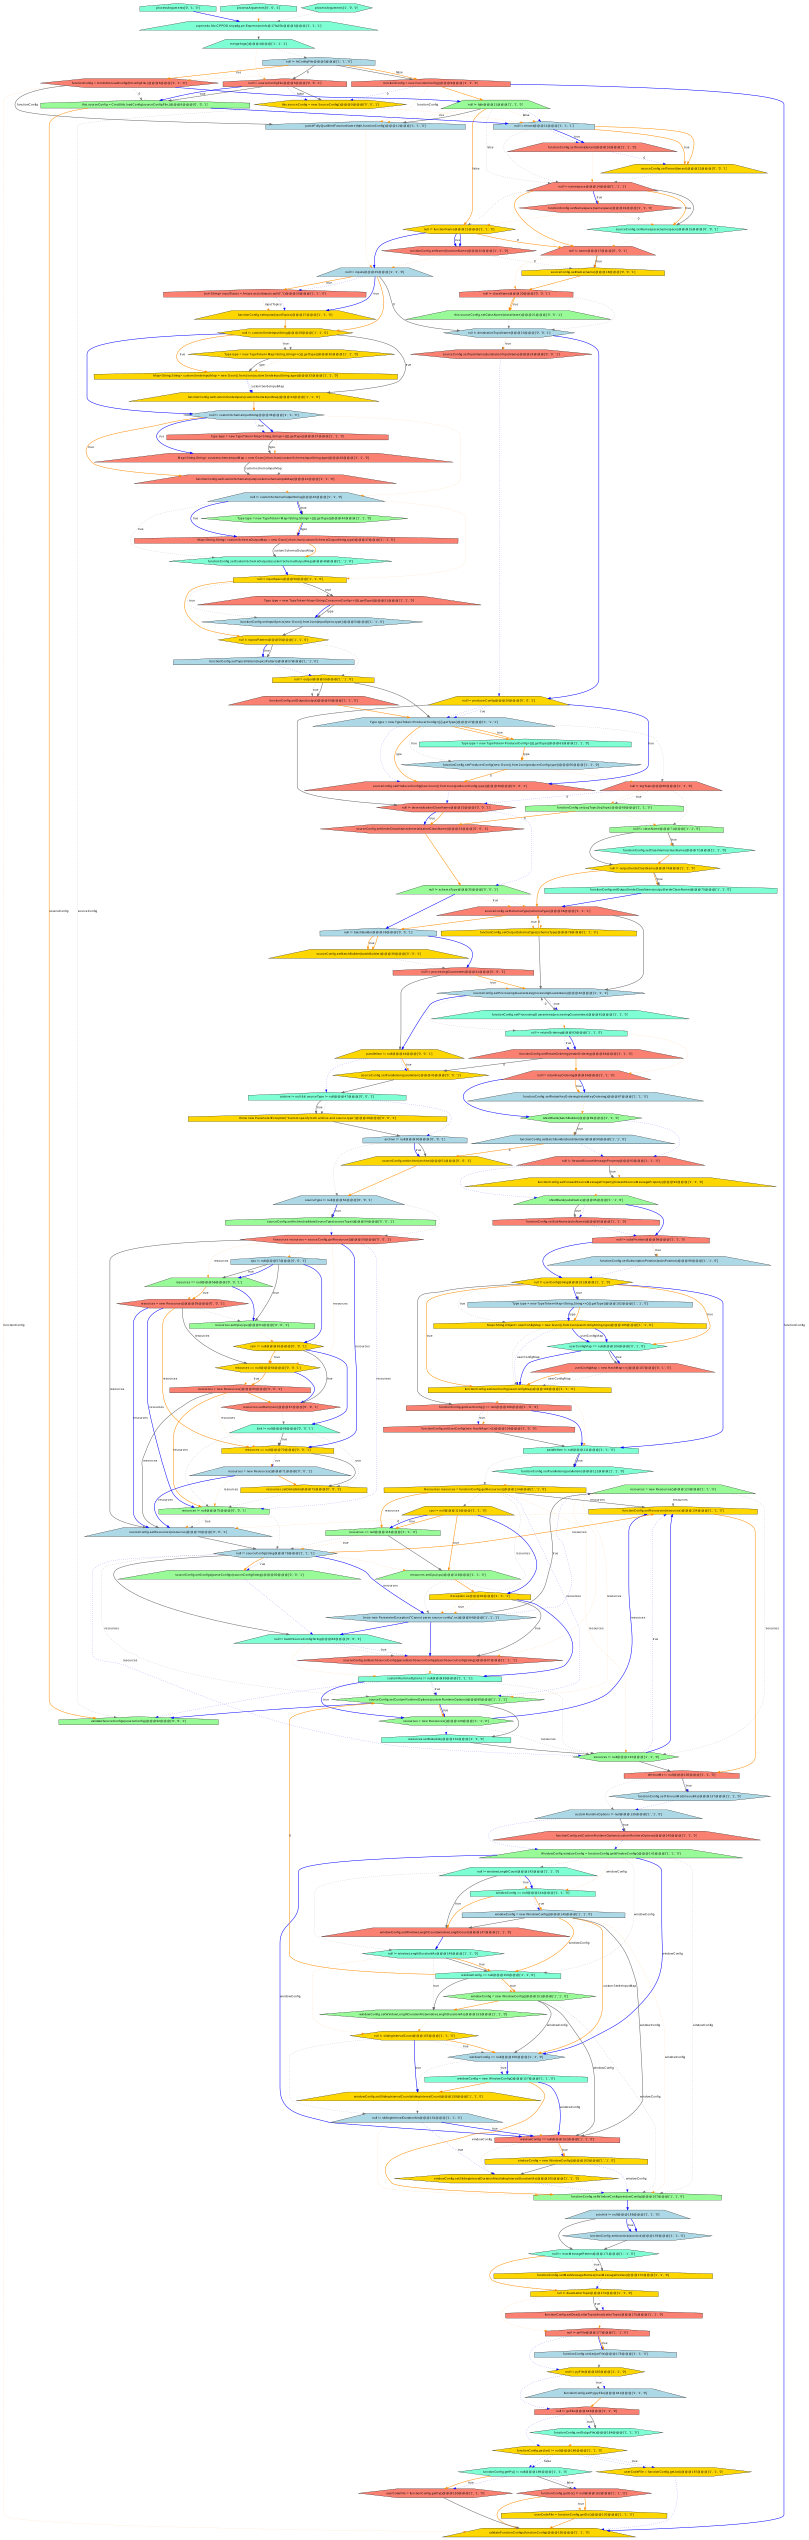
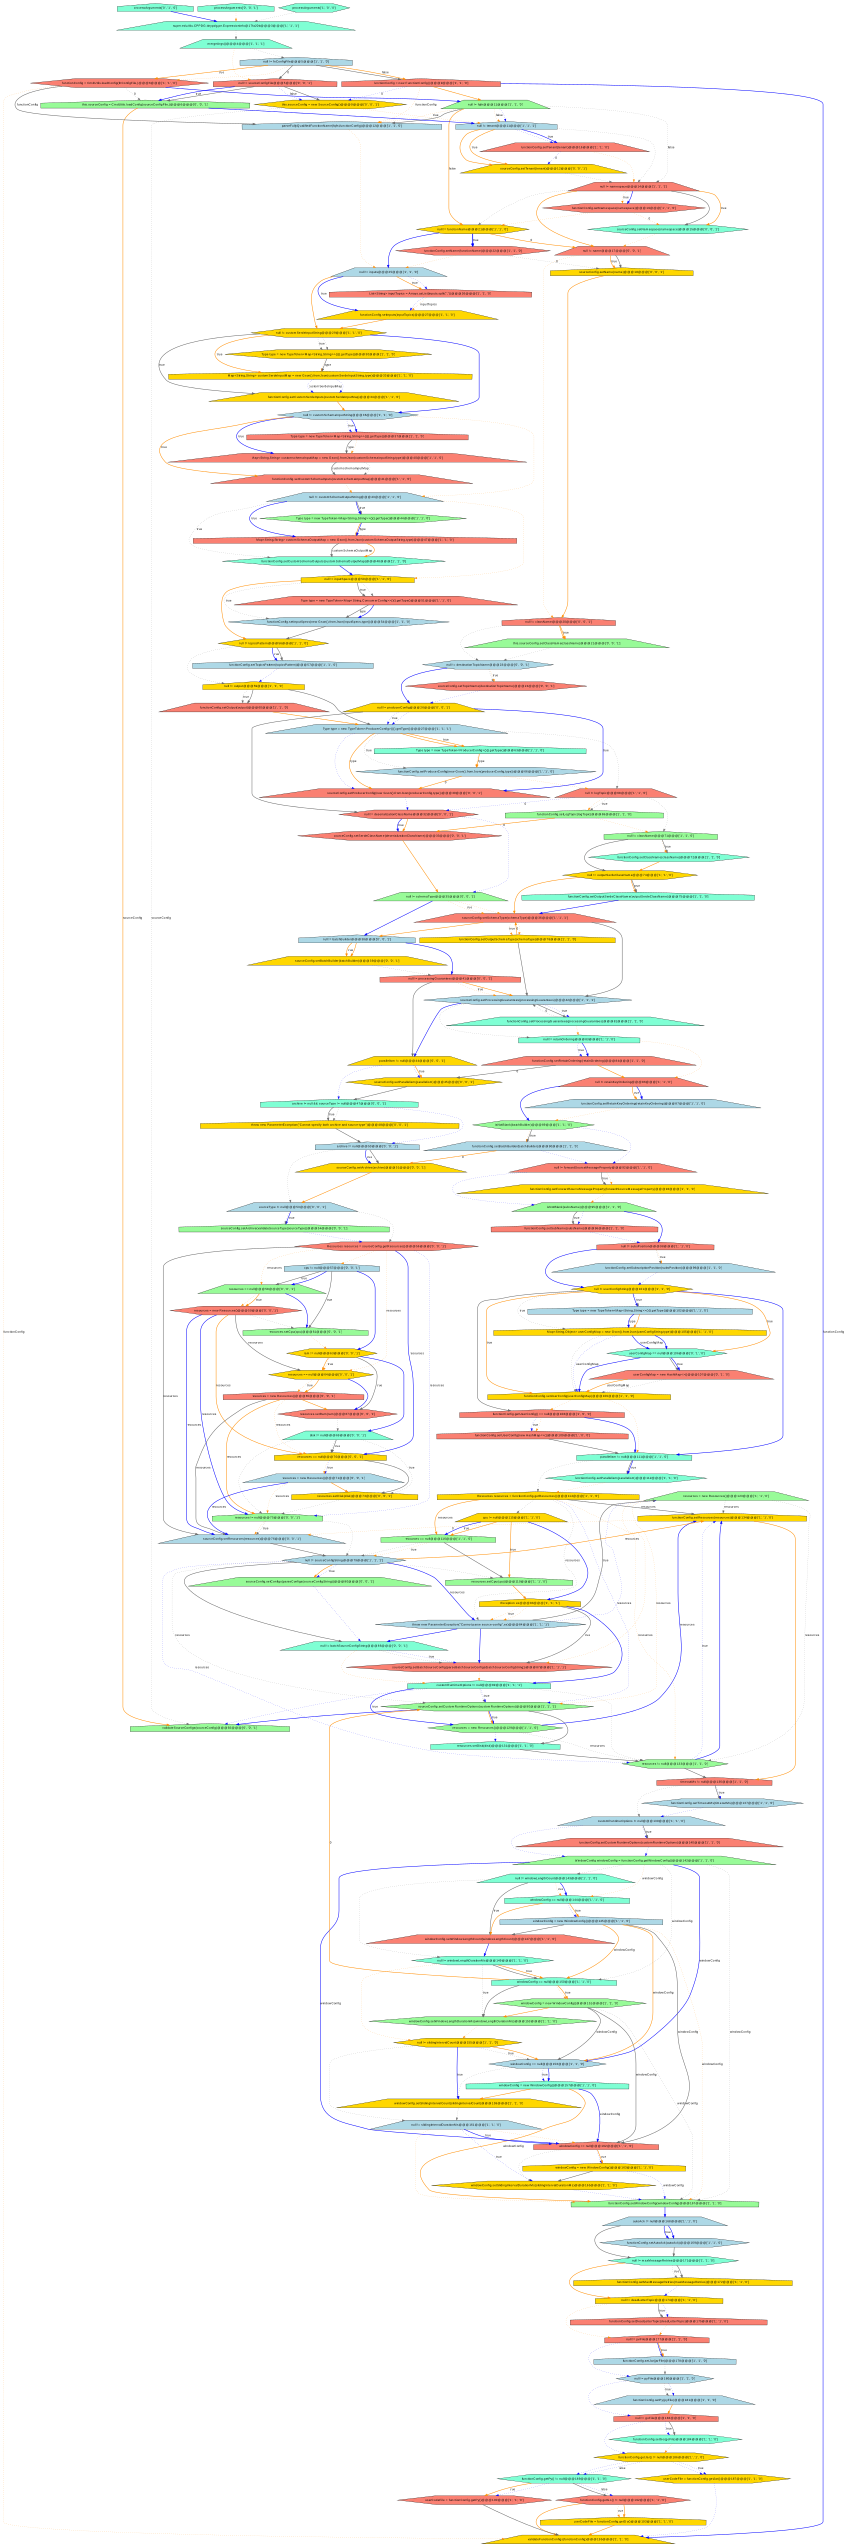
edge "null != inputs@@@25@@@['1', '1', '0']" -> "null != destinationTopicName@@@23@@@['0', '0', '1']": removed, label "0"
edge "null != sourceConfigString@@@79@@@['1', '1', '1']" -> "resources.setCpu(cpu)@@@119@@@['1', '1', '0']": color darkorange -> gray40
node "resources.setCpu(cpu)@@@119@@@['1', '1', '0']": shape trapezium -> house
edge "windowConfig = new WindowConfig()@@@145@@@['1', '1', '0']" -> "windowConfig == null@@@156@@@['1', '1', '0']": label "customSerdeInputMap" -> "windowConfig"
node "null != pyFile@@@180@@@['1', '1', '0']": fillcolor gold -> lightblue
